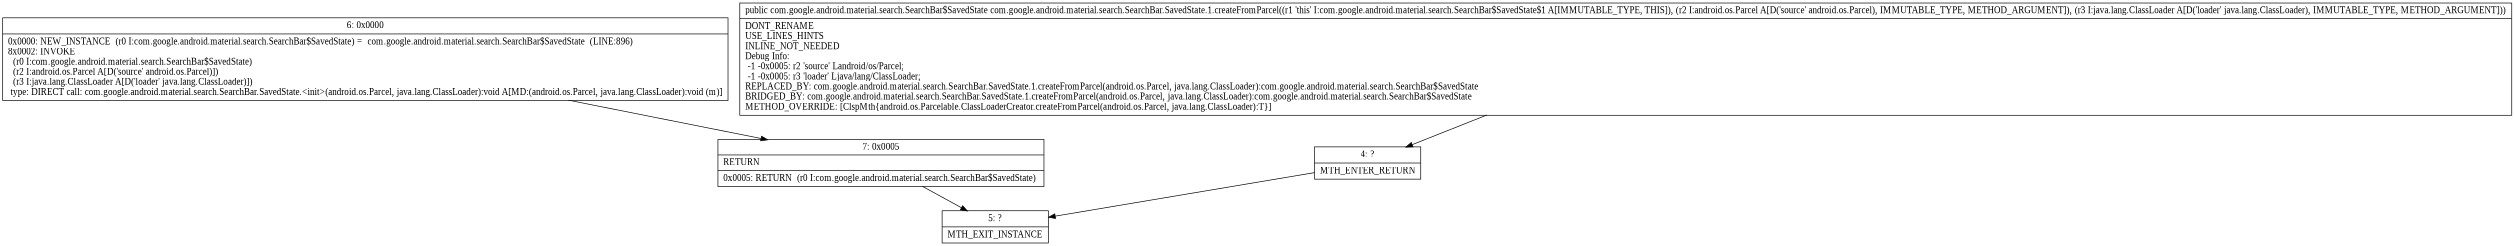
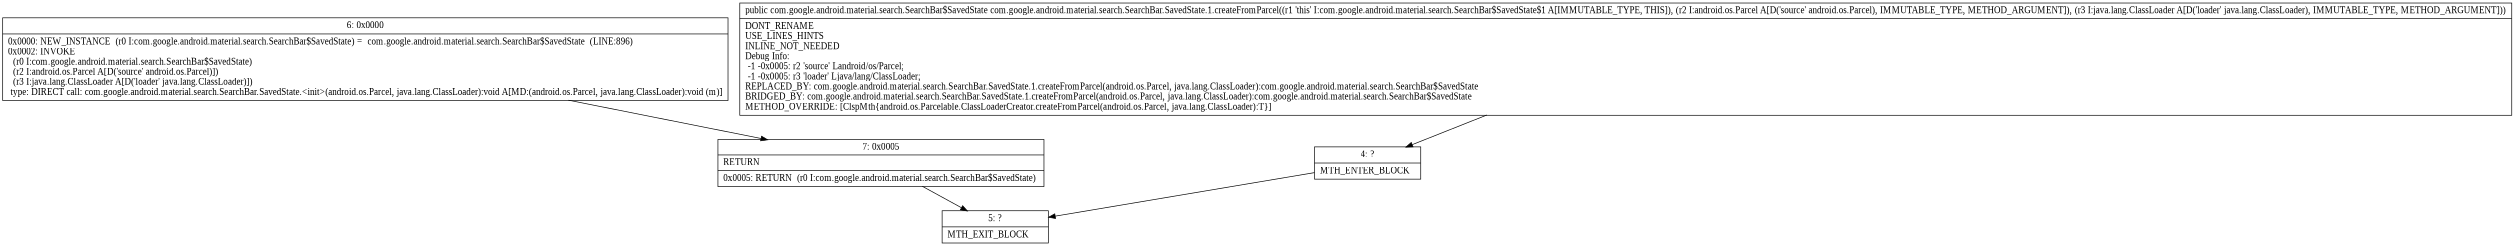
node "6: 0x0000": text "8x0002: INVOKE" -> "0x0002: INVOKE"
node "4: ?": text "MTH_ENTER_RETURN" -> "MTH_ENTER_BLOCK"
node "5: ?": text "MTH_EXIT_INSTANCE" -> "MTH_EXIT_BLOCK"
